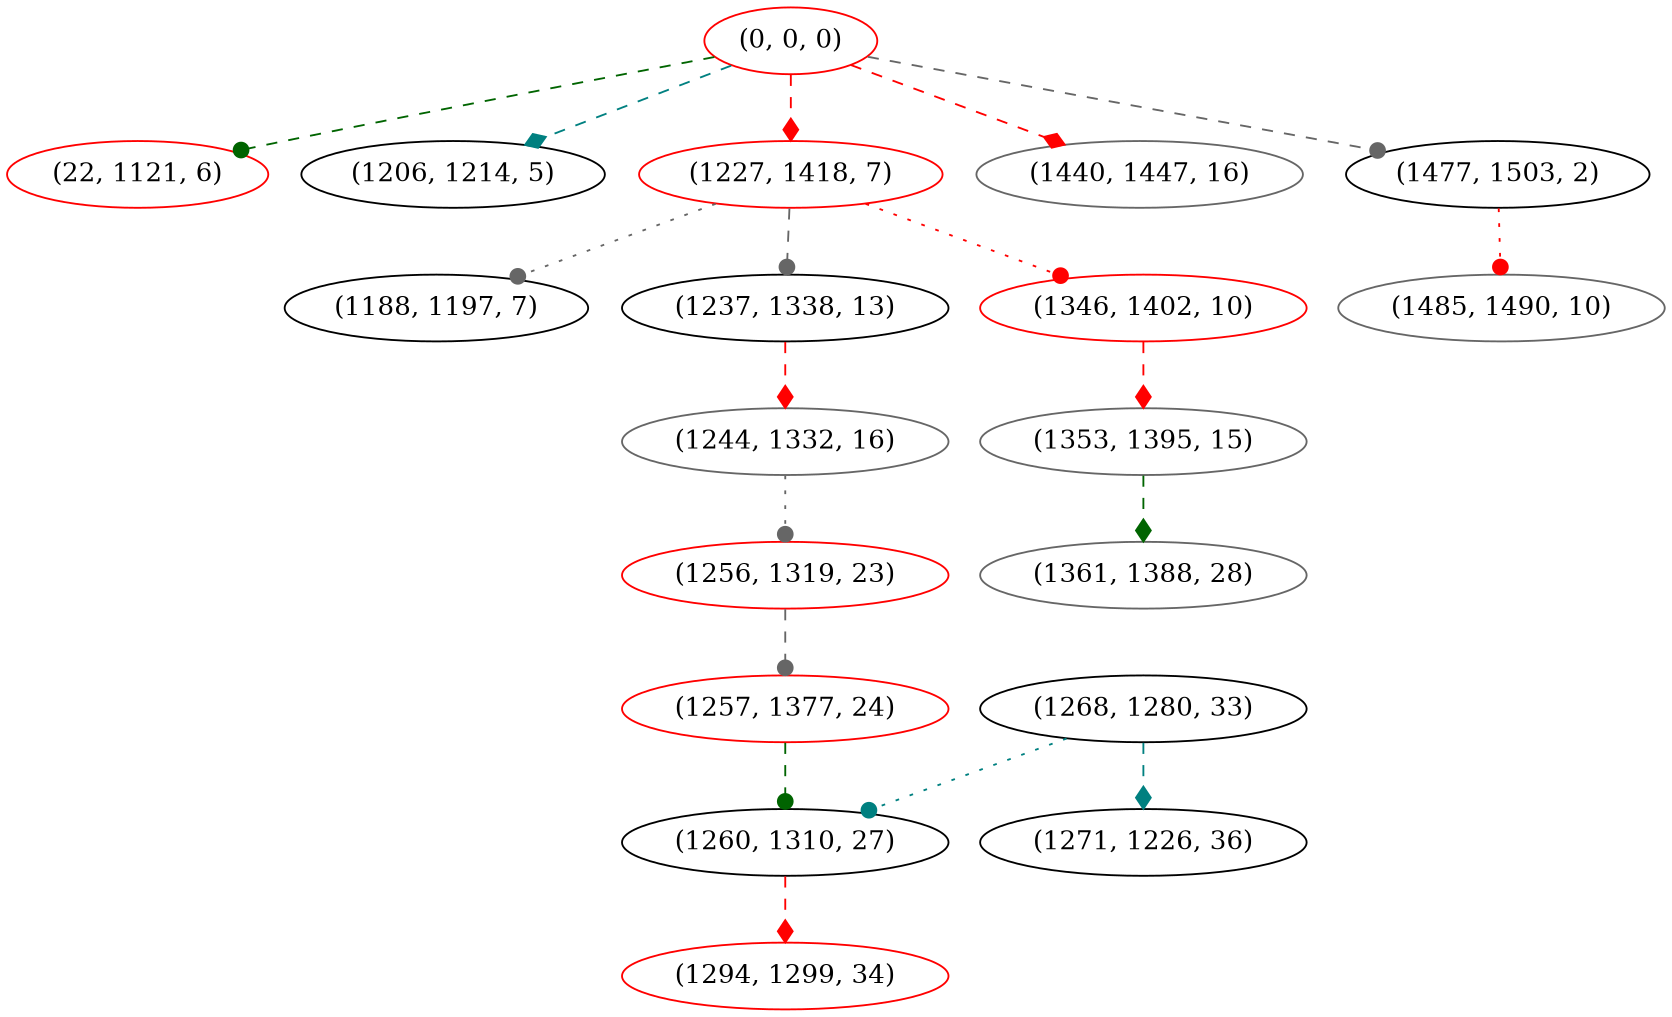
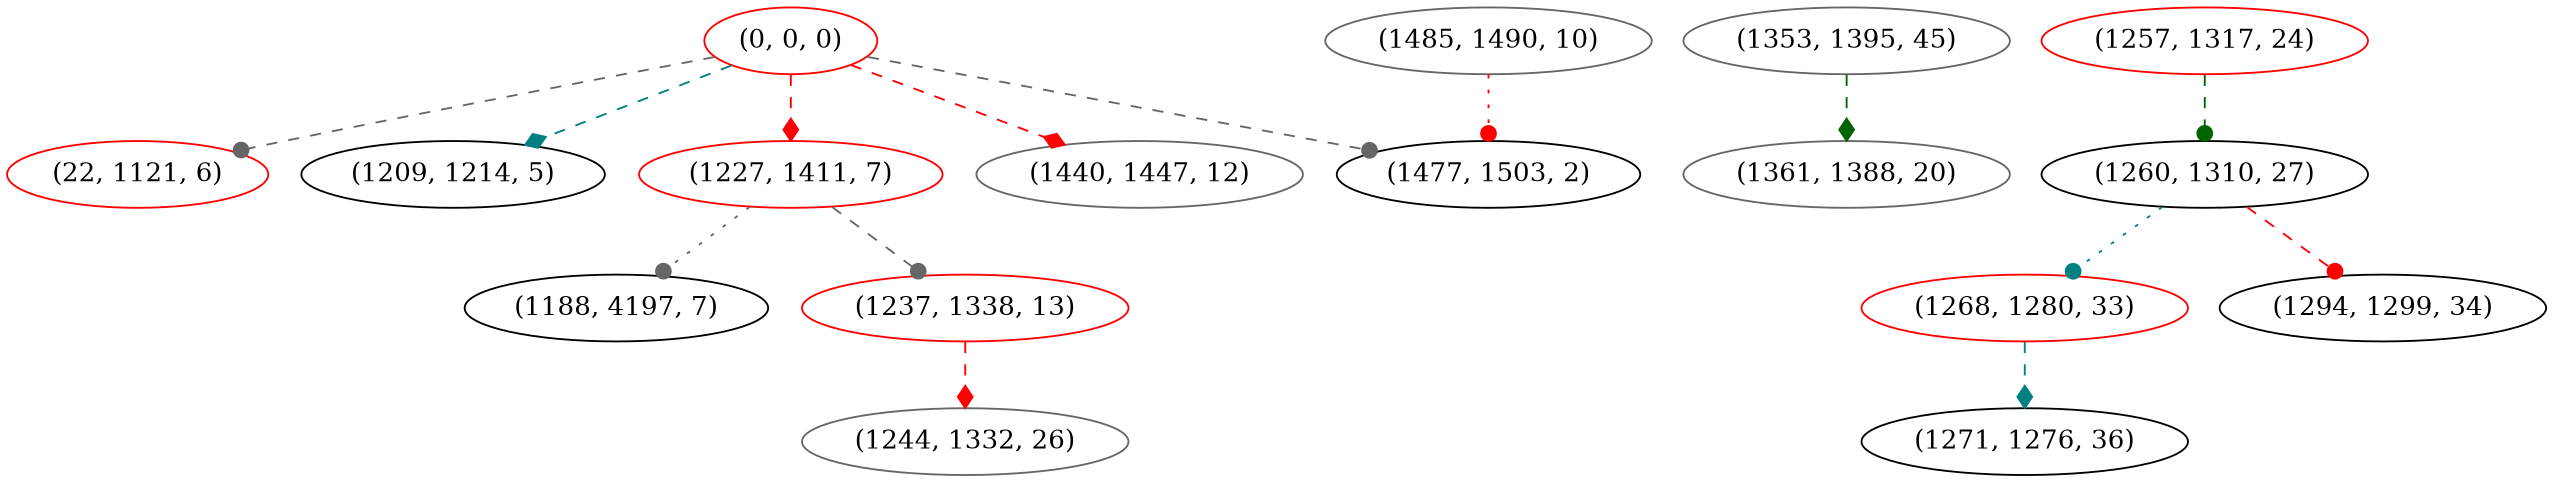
edge "(0, 0, 0)" -> "(22, 1121, 6)": color darkgreen -> gray40
node "(1206, 1214, 5)": label "(1206, 1214, 5)" -> "(1209, 1214, 5)"
node "(1227, 1418, 7)": label "(1227, 1418, 7)" -> "(1227, 1411, 7)"
node "(1440, 1447, 16)": label "(1440, 1447, 16)" -> "(1440, 1447, 12)"
edge "(1477, 1503, 2)" -> "(1485, 1490, 10)": reversed
node "(1188, 1197, 7)": label "(1188, 1197, 7)" -> "(1188, 4197, 7)"
node "(1237, 1338, 13)": color black -> red
node "(1346, 1402, 10)": removed
node "(1244, 1332, 16)": label "(1244, 1332, 16)" -> "(1244, 1332, 26)"
node "(1353, 1395, 15)": label "(1353, 1395, 15)" -> "(1353, 1395, 45)"
node "(1256, 1319, 23)": removed
node "(1361, 1388, 28)": label "(1361, 1388, 28)" -> "(1361, 1388, 20)"
node "(1257, 1377, 24)": label "(1257, 1377, 24)" -> "(1257, 1317, 24)"
node "(1268, 1280, 33)": color black -> red
edge "(1268, 1280, 33)" -> "(1260, 1310, 27)": reversed
node "(1271, 1226, 36)": label "(1271, 1226, 36)" -> "(1271, 1276, 36)"
edge "(1260, 1310, 27)" -> "(1294, 1299, 34)": arrowhead diamond -> dot
node "(1294, 1299, 34)": color red -> black
